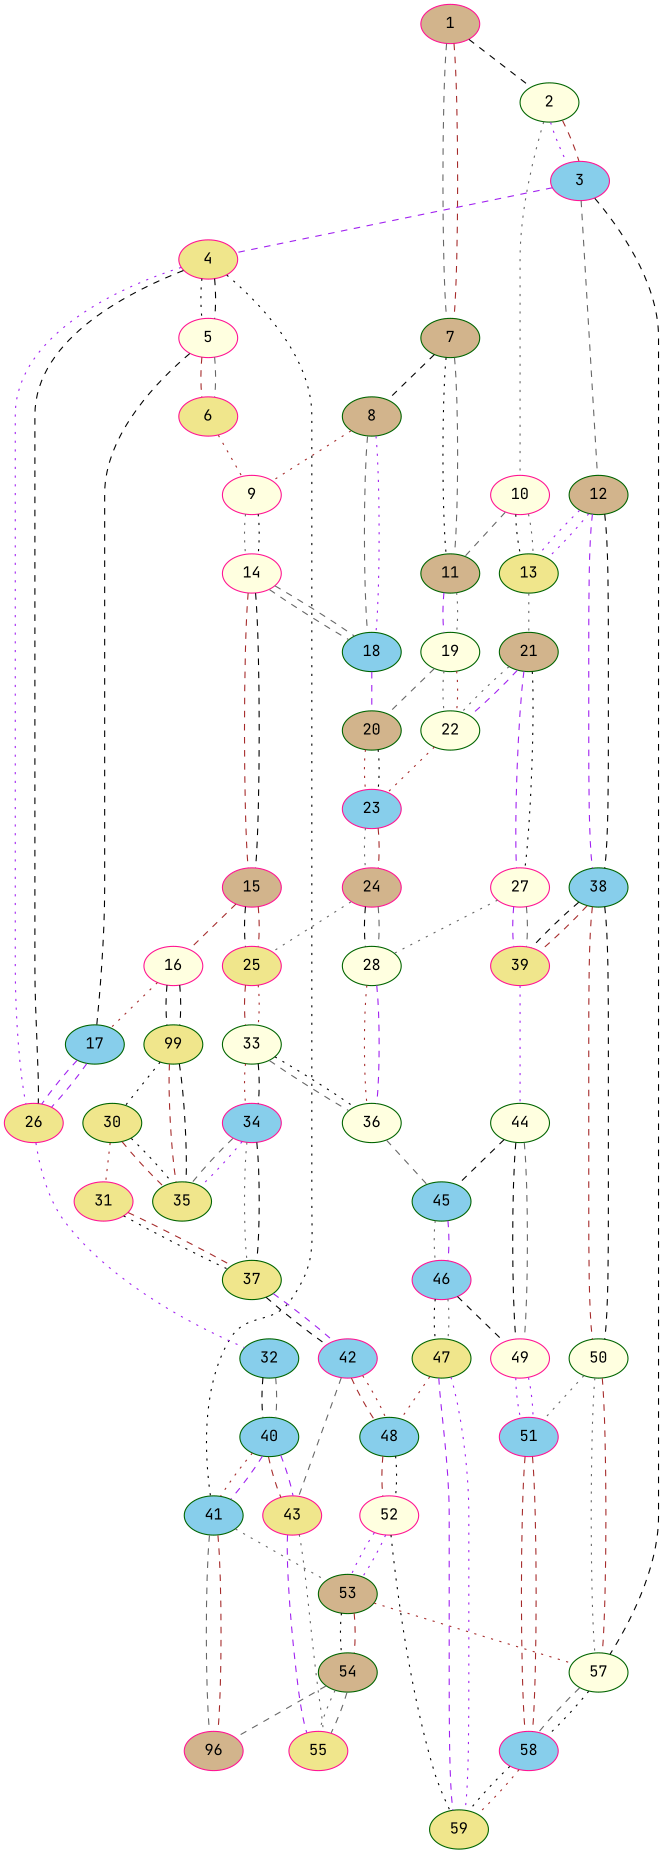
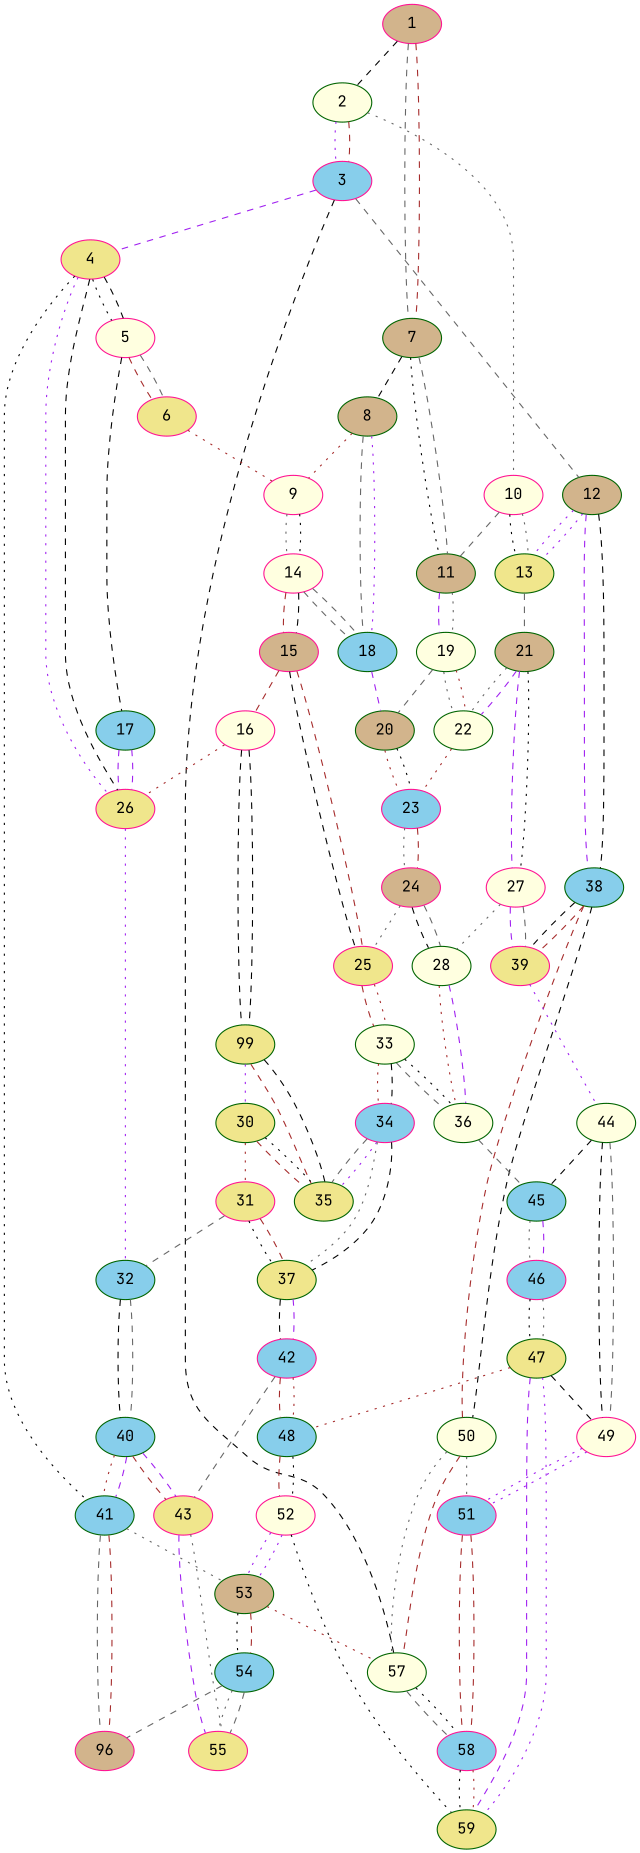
edge "13" -- "21": style dotted -> dashed
edge "16" -- "17": now "16" -- "26"
edge "99" -- "30": color black -> purple
edge "31" -- "32": added
edge "46" -- "49": now "47" -- "49"
node "54": fillcolor tan -> skyblue
